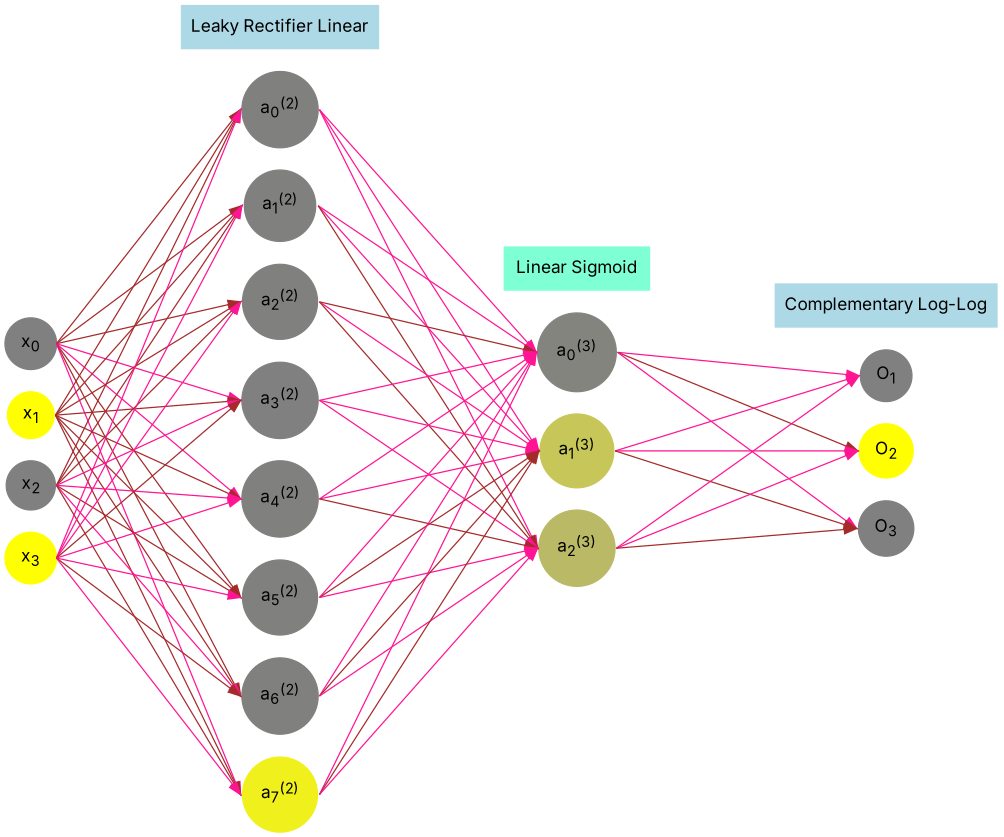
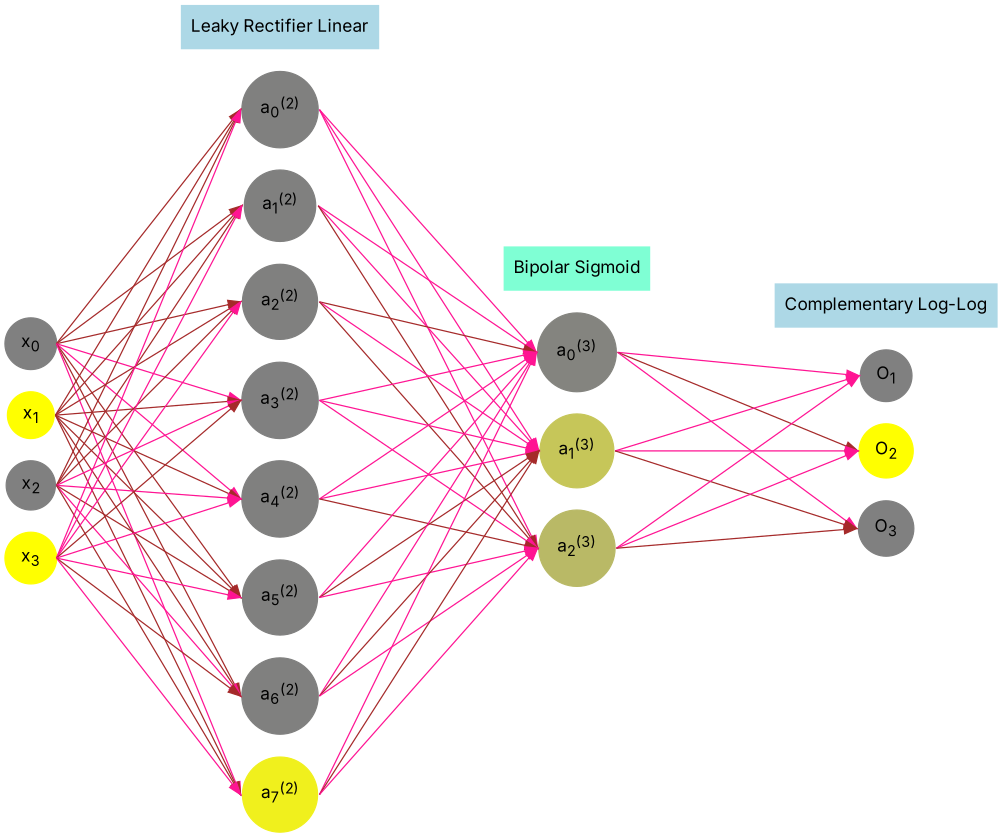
node "Linear Sigmoid": label "Linear Sigmoid" -> "Bipolar Sigmoid"
